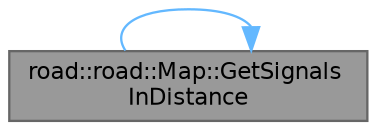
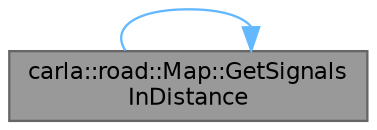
node "road::road::Map::GetSignals InDistance": label "road::road::Map::GetSignals InDistance" -> "carla::road::Map::GetSignals InDistance"
